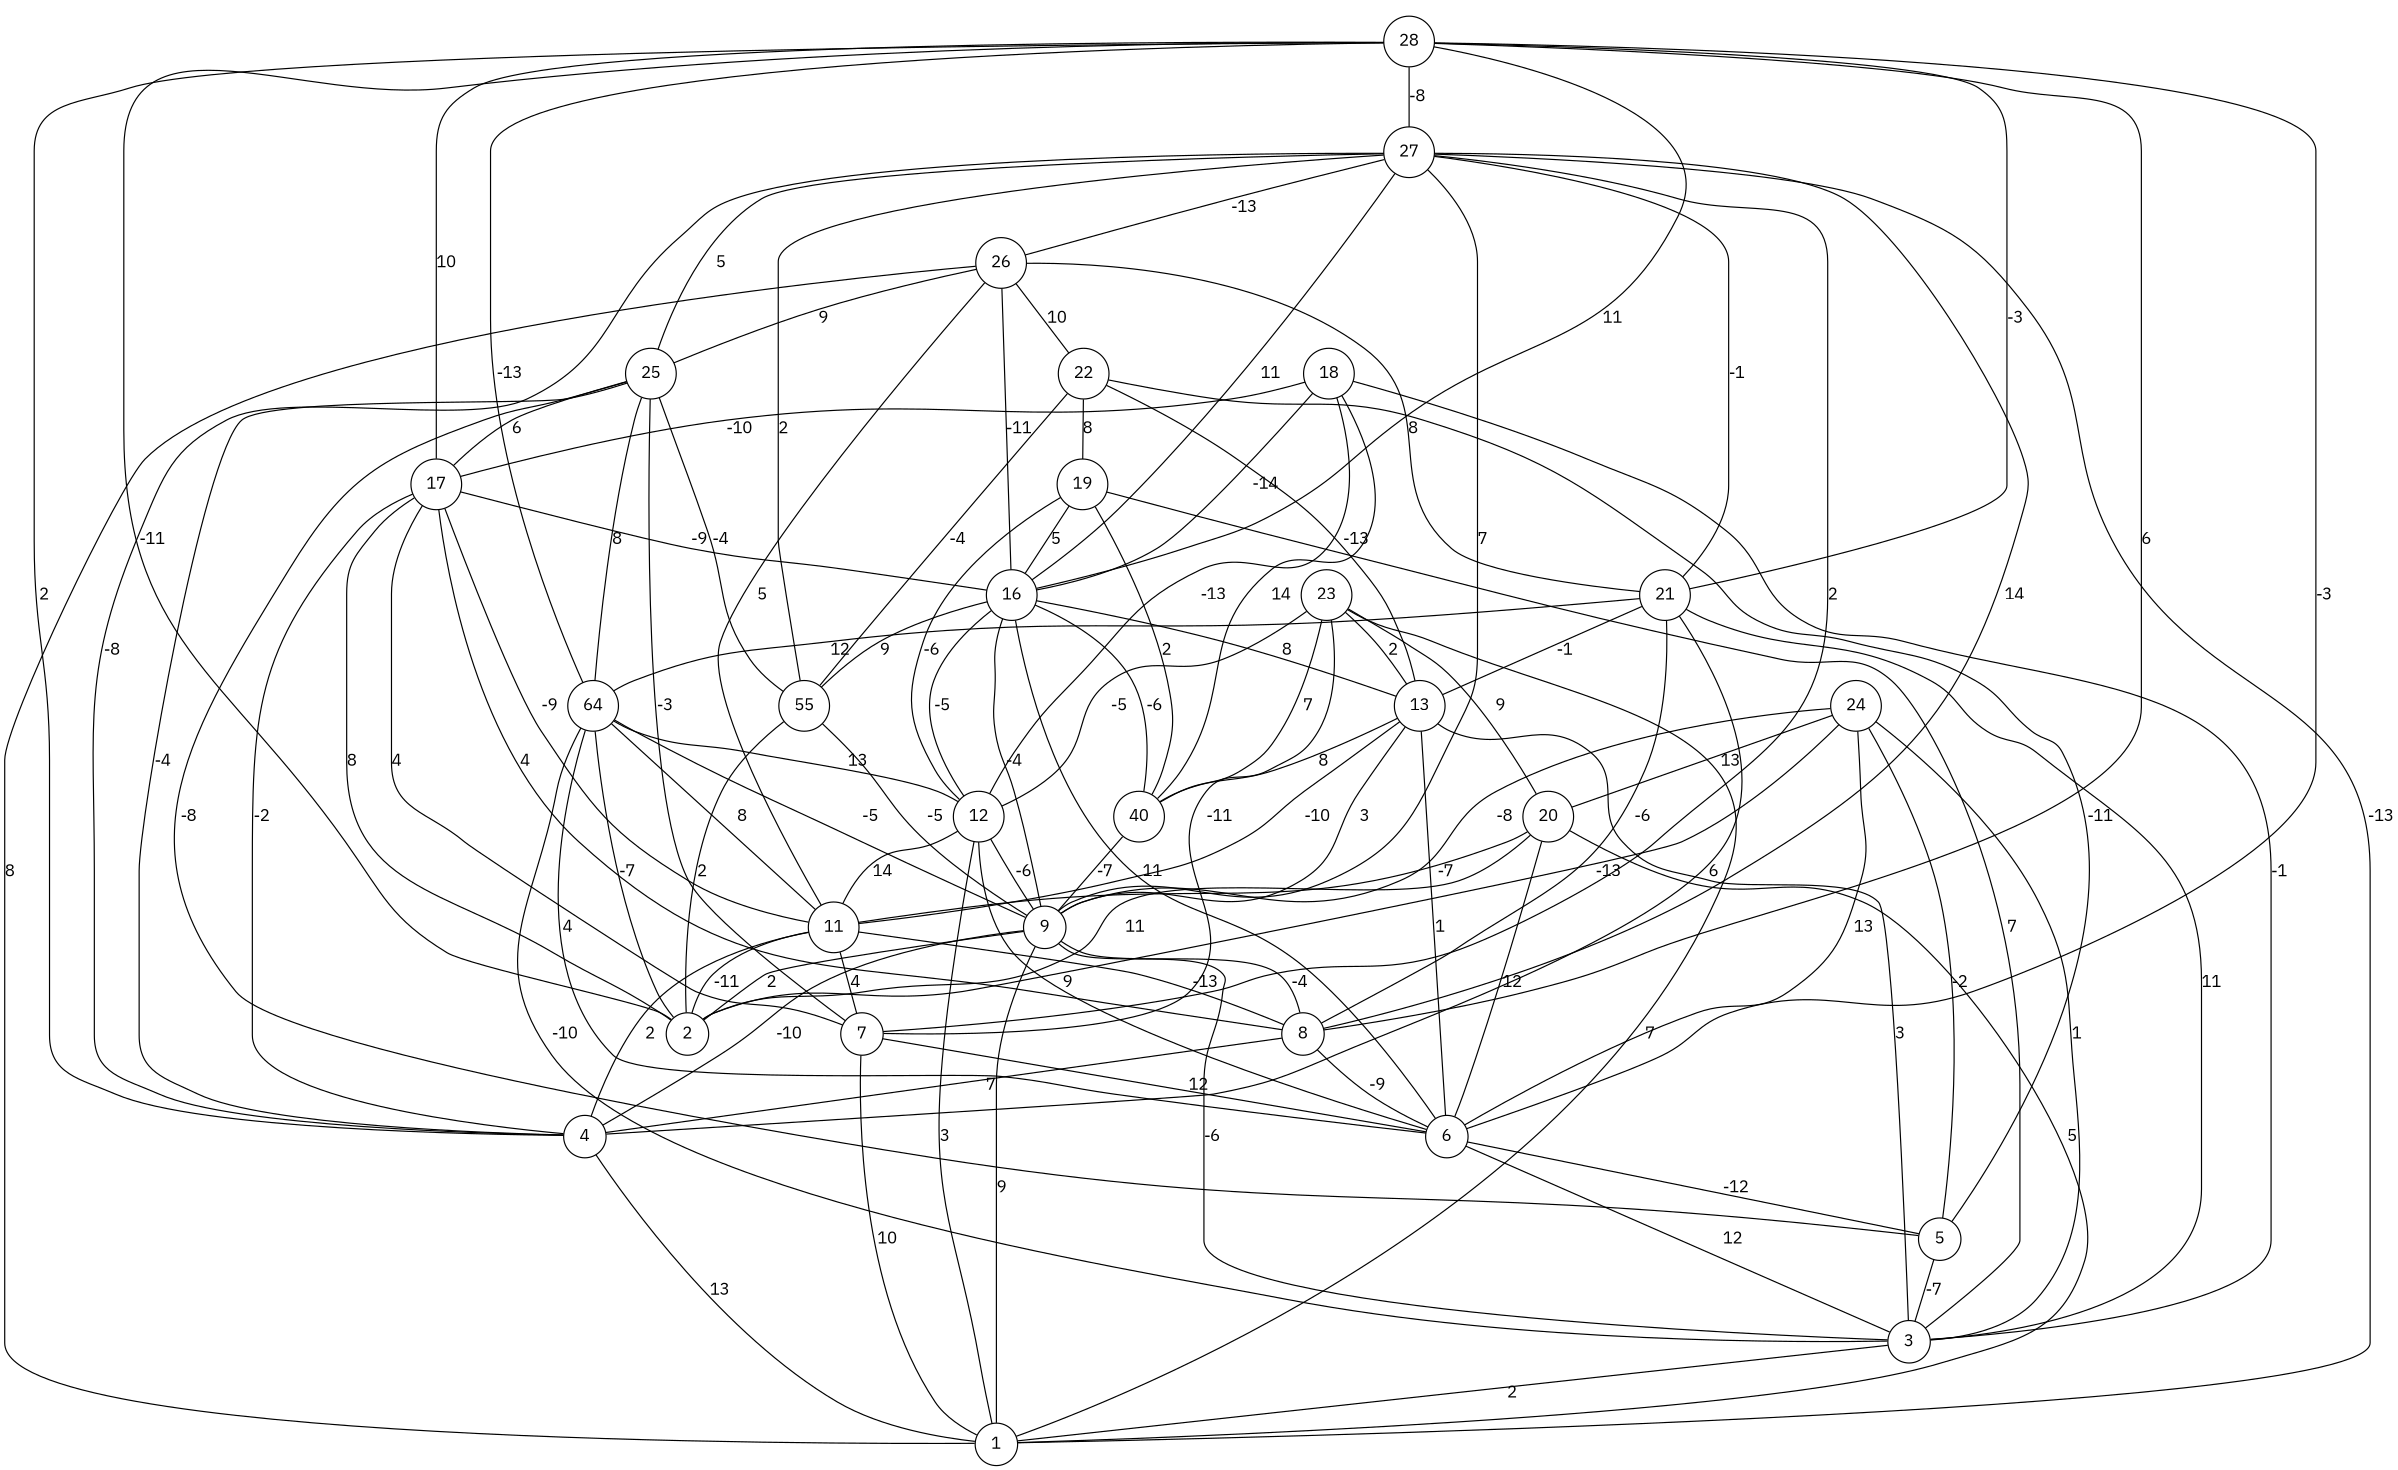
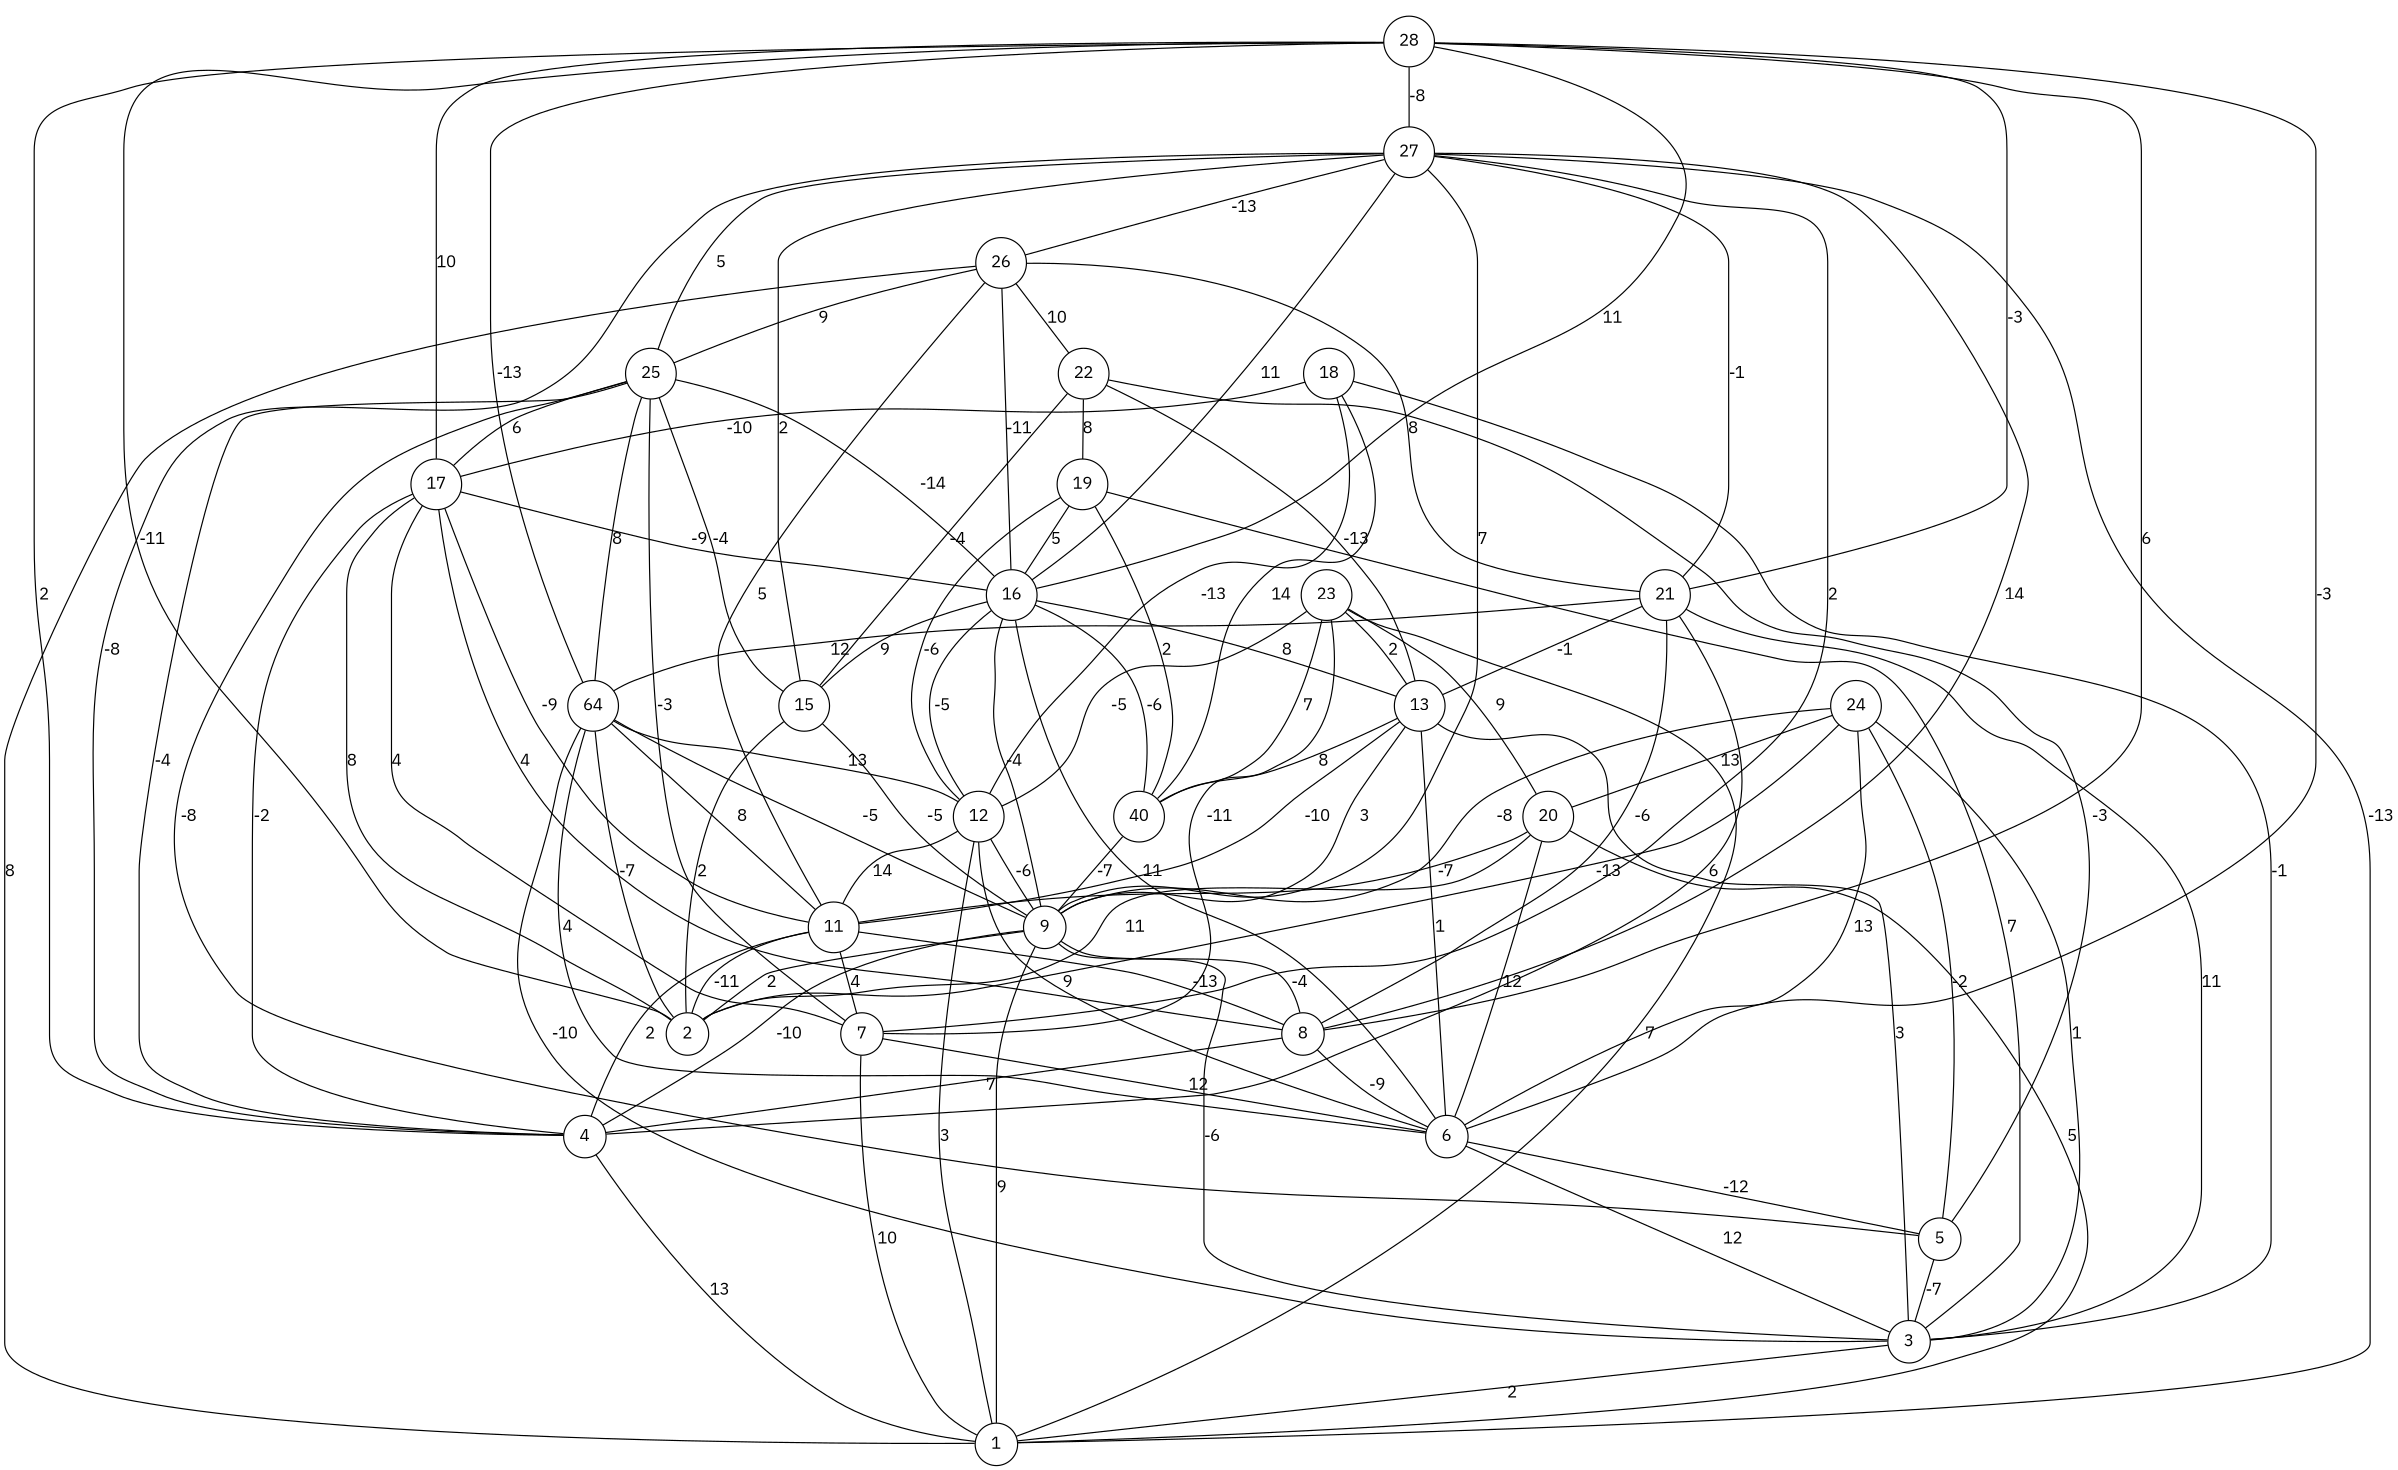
edge "18" -- "16": now "25" -- "16"
node "55": label "55" -> "15"
edge "22" -- "5": label "-11" -> "-3"
